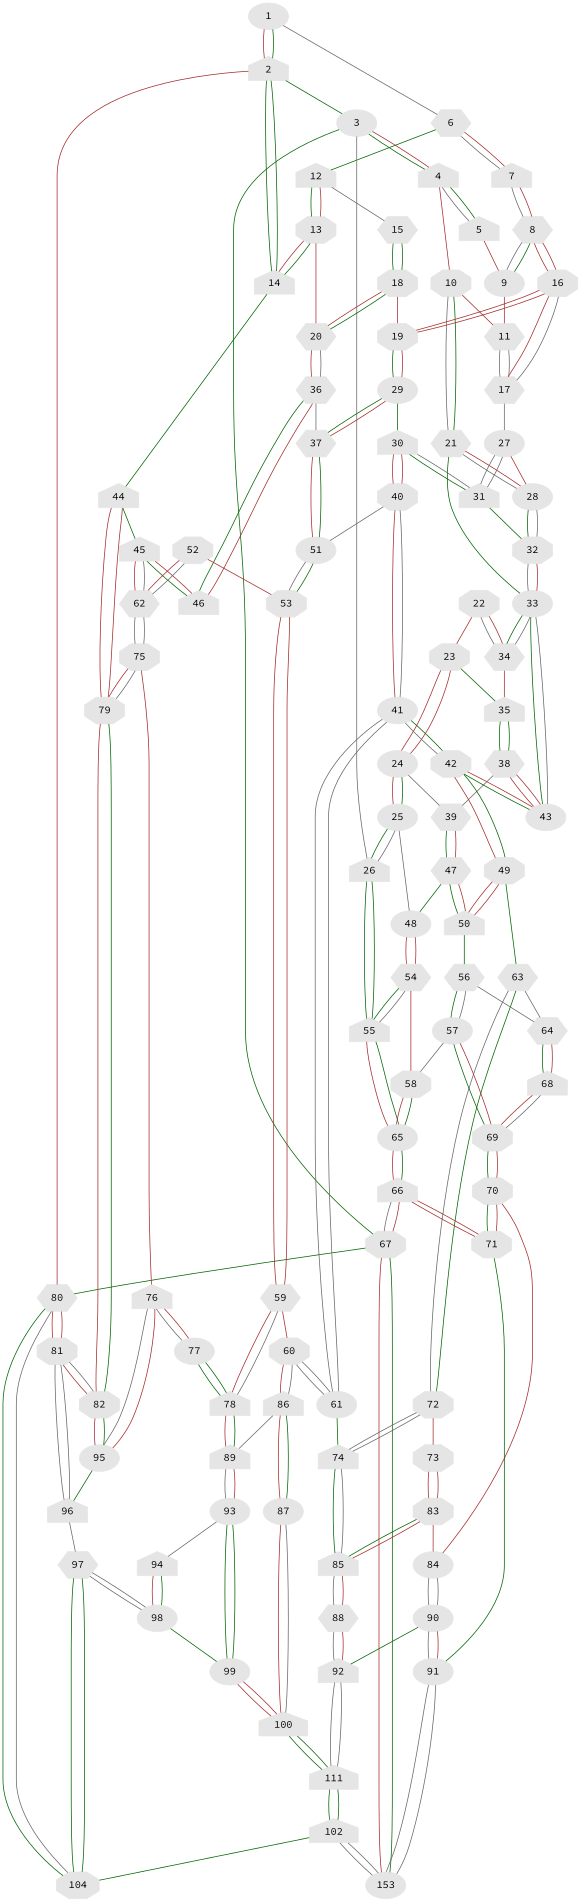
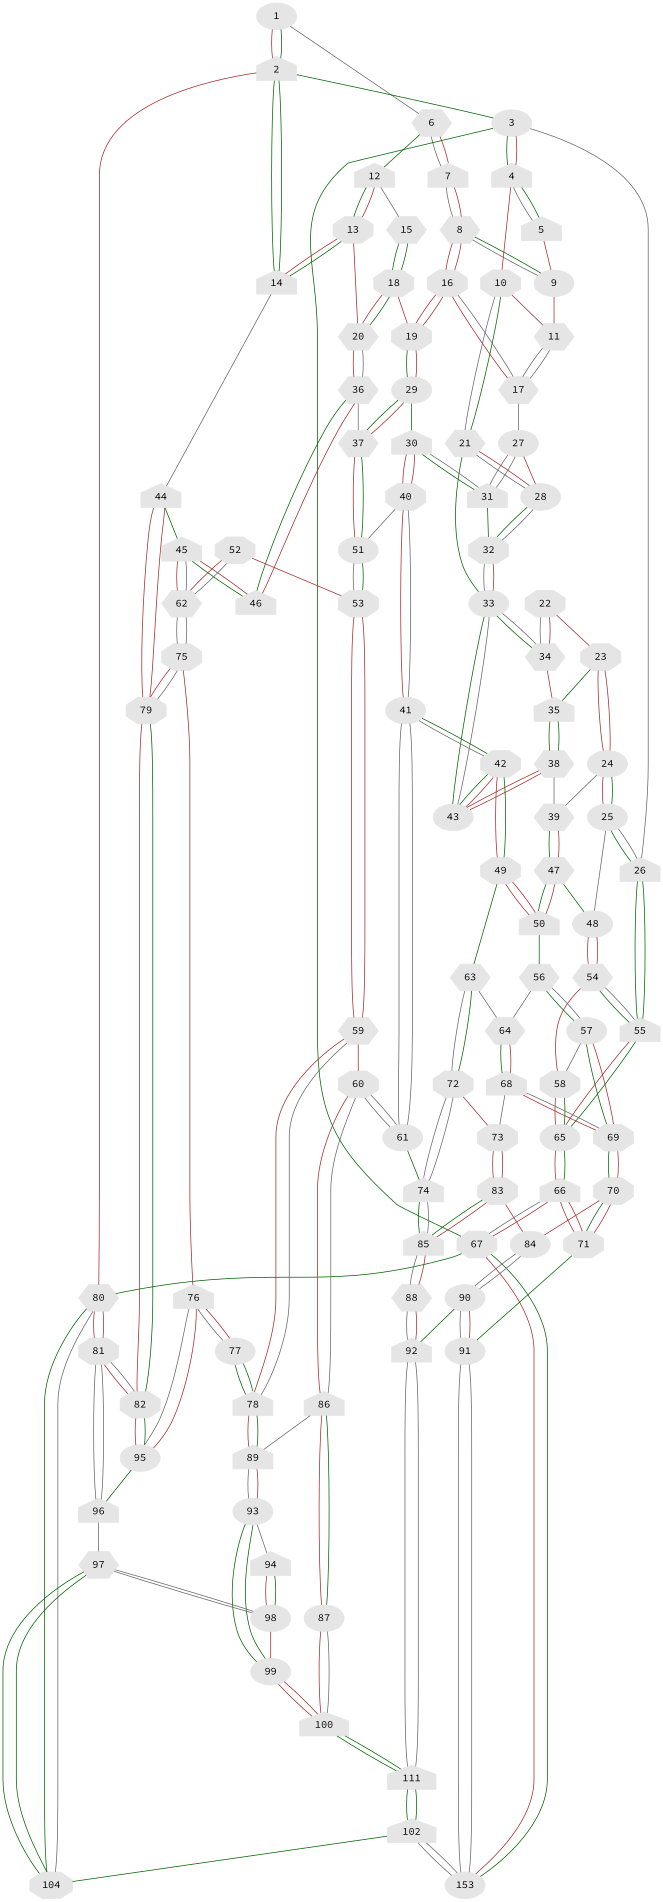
edge "14" -- "44": color darkgreen -> gray40
edge "68" -- "73": added
edge "98" -- "99": color darkgreen -> brown
